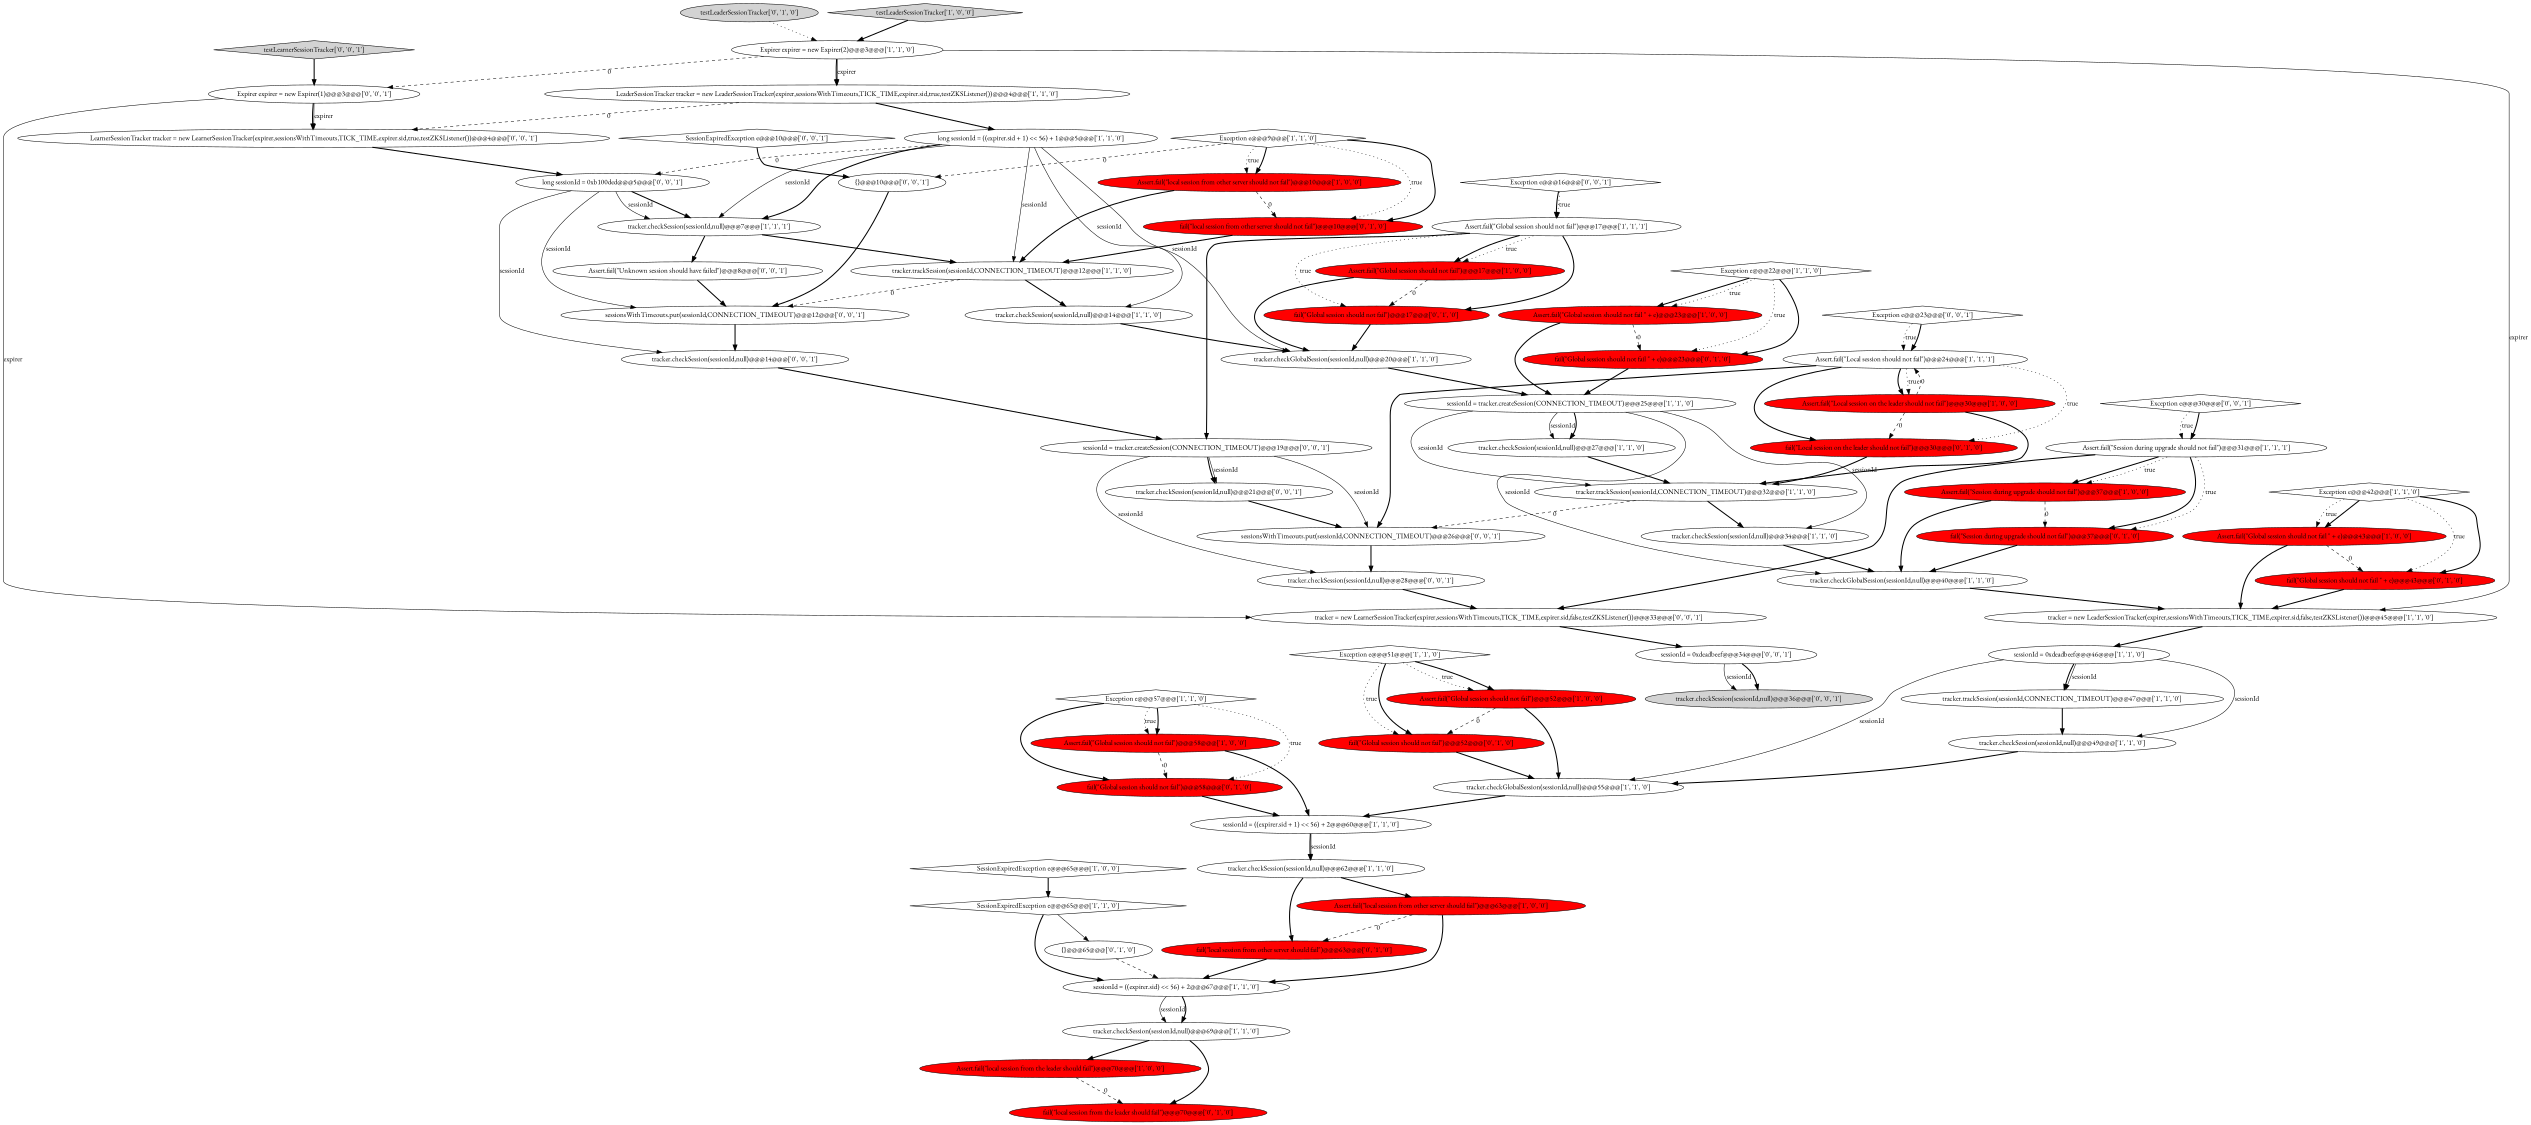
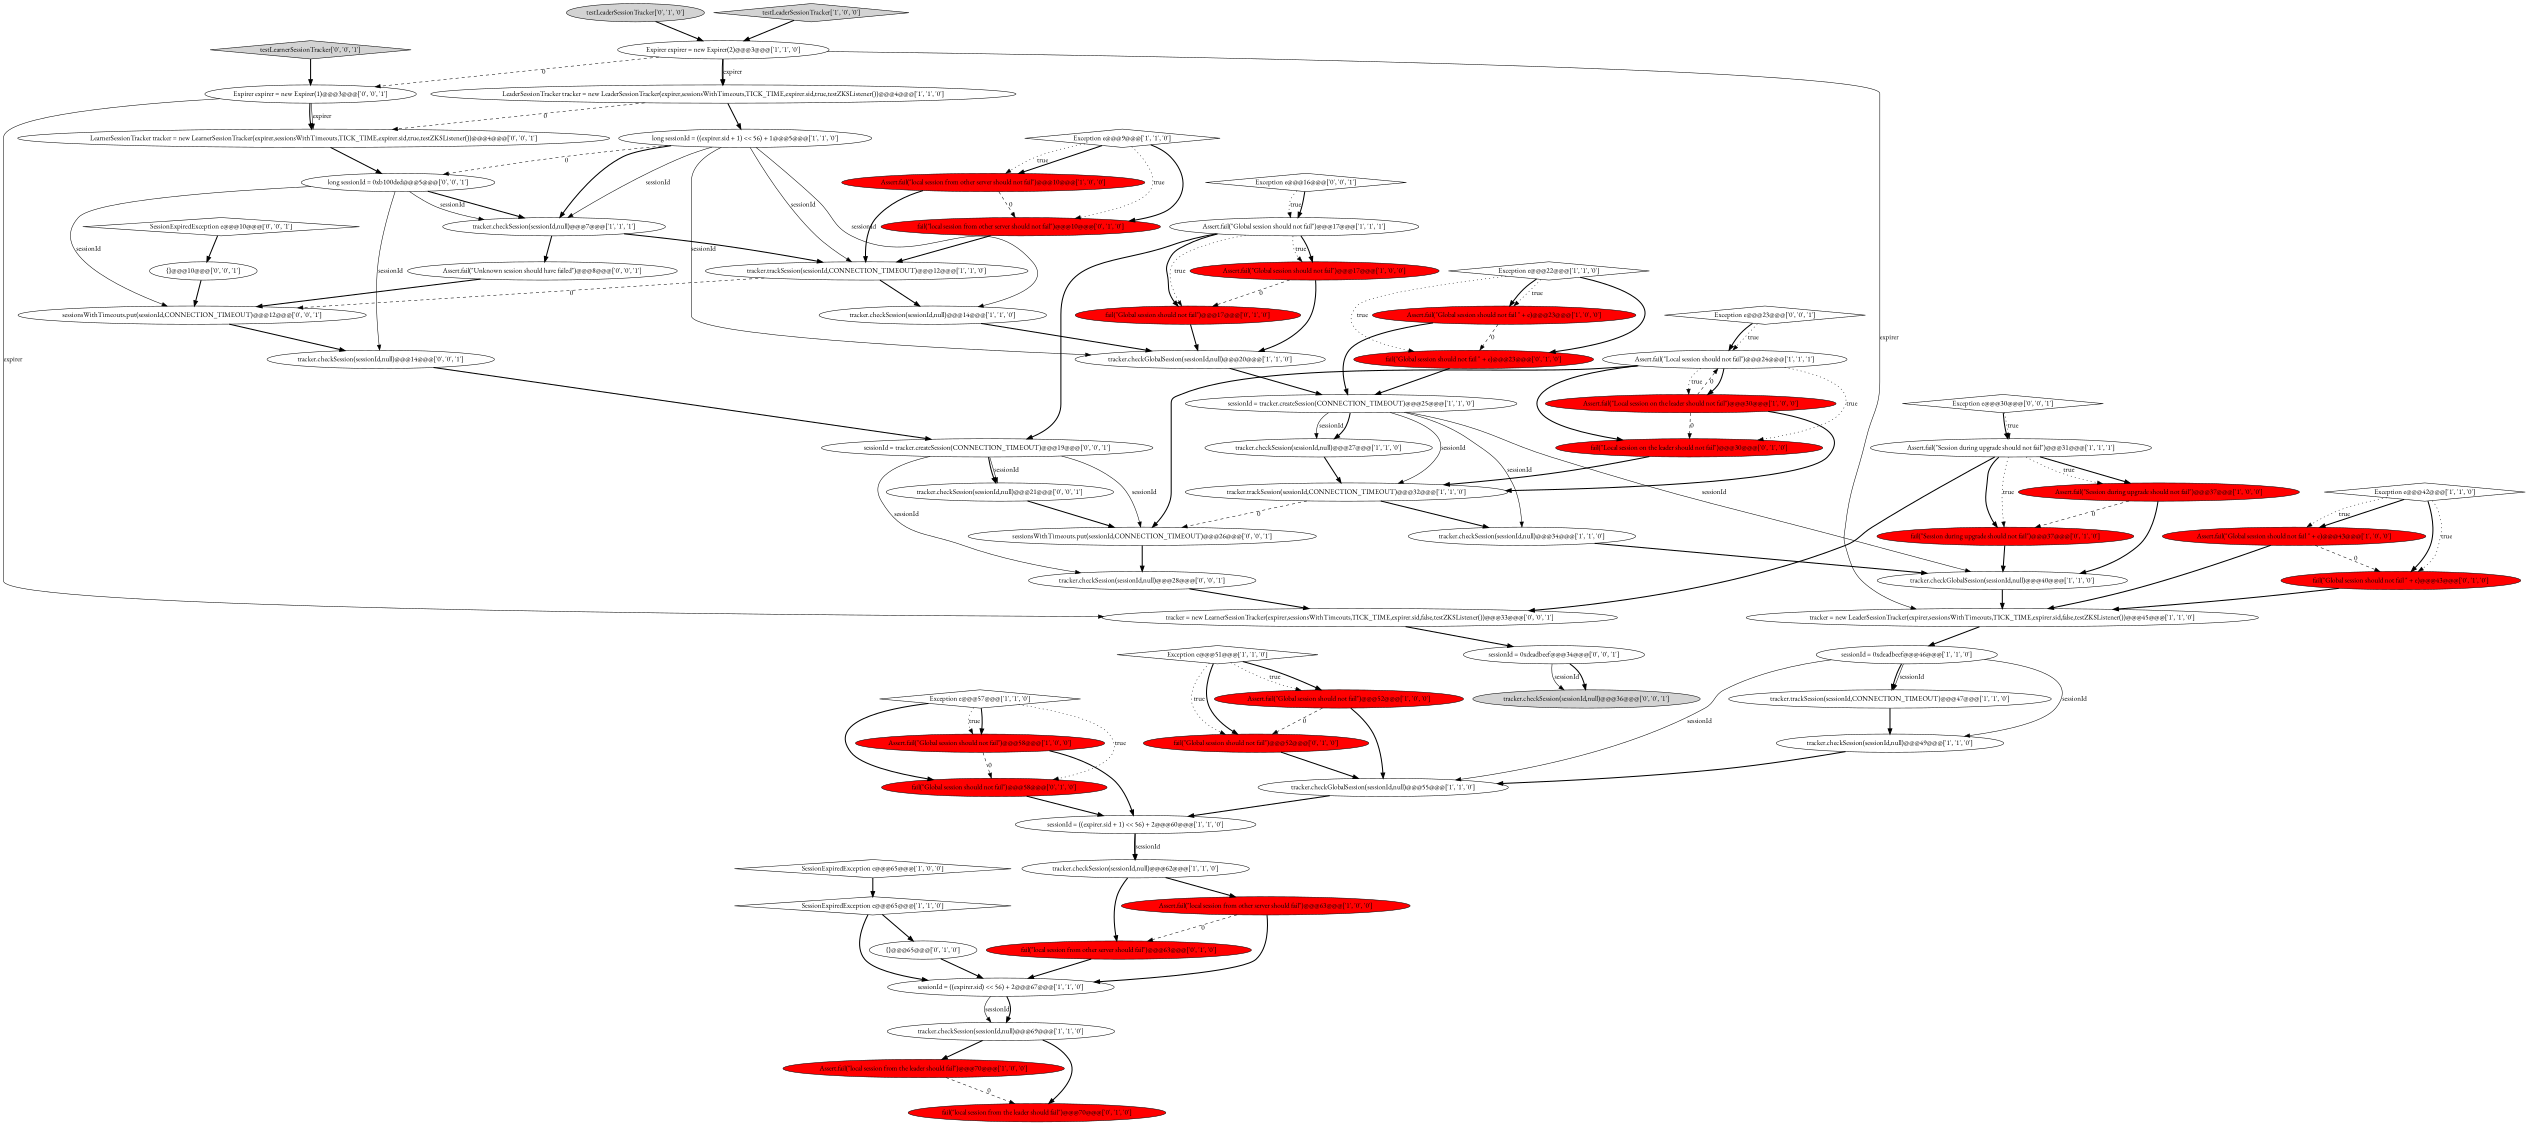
edge "testLeaderSessionTracker['0', '1', '0']" -> "Expirer expirer = new Expirer(2)@@@3@@@['1', '1', '0']": style dotted -> bold
edge "Exception e@@@9@@@['1', '1', '0']" -> "{}@@@10@@@['0', '0', '1']": removed, label "0"
edge "SessionExpiredException e@@@65@@@['1', '1', '0']" -> "{}@@@65@@@['0', '1', '0']": style solid -> bold
edge "{}@@@65@@@['0', '1', '0']" -> "sessionId = ((expirer.sid) << 56) + 2@@@67@@@['1', '1', '0']": style dashed -> bold
